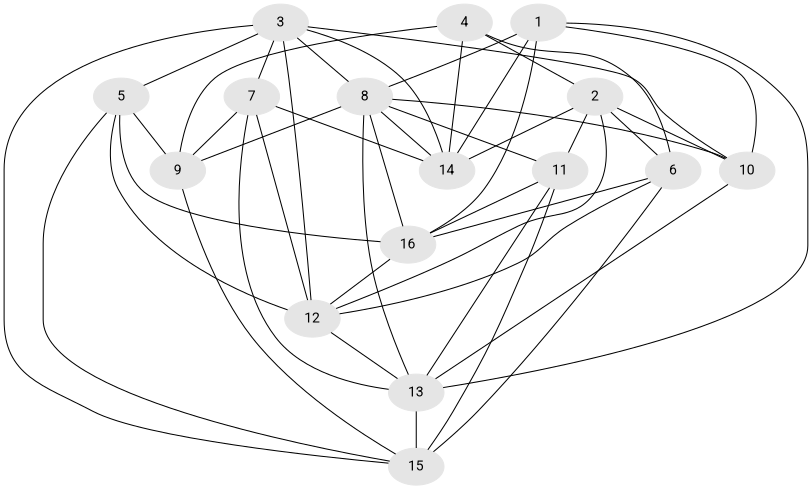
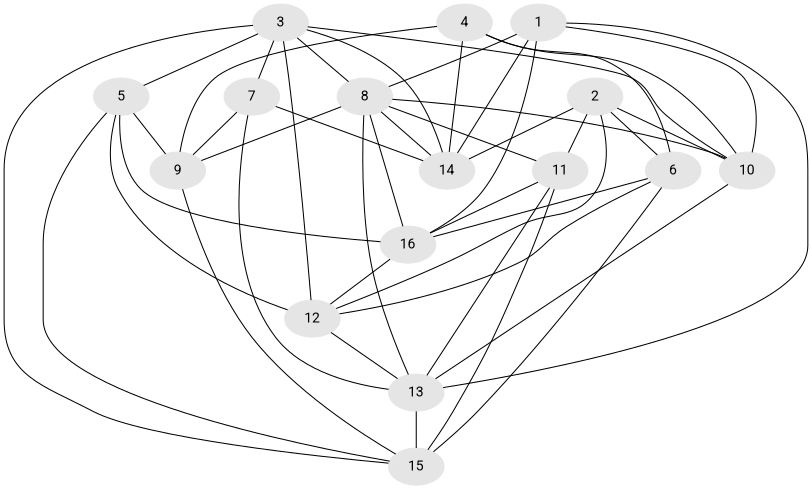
edge "4" -- "2": now "4" -- "10"
edge "7" -- "12": removed
